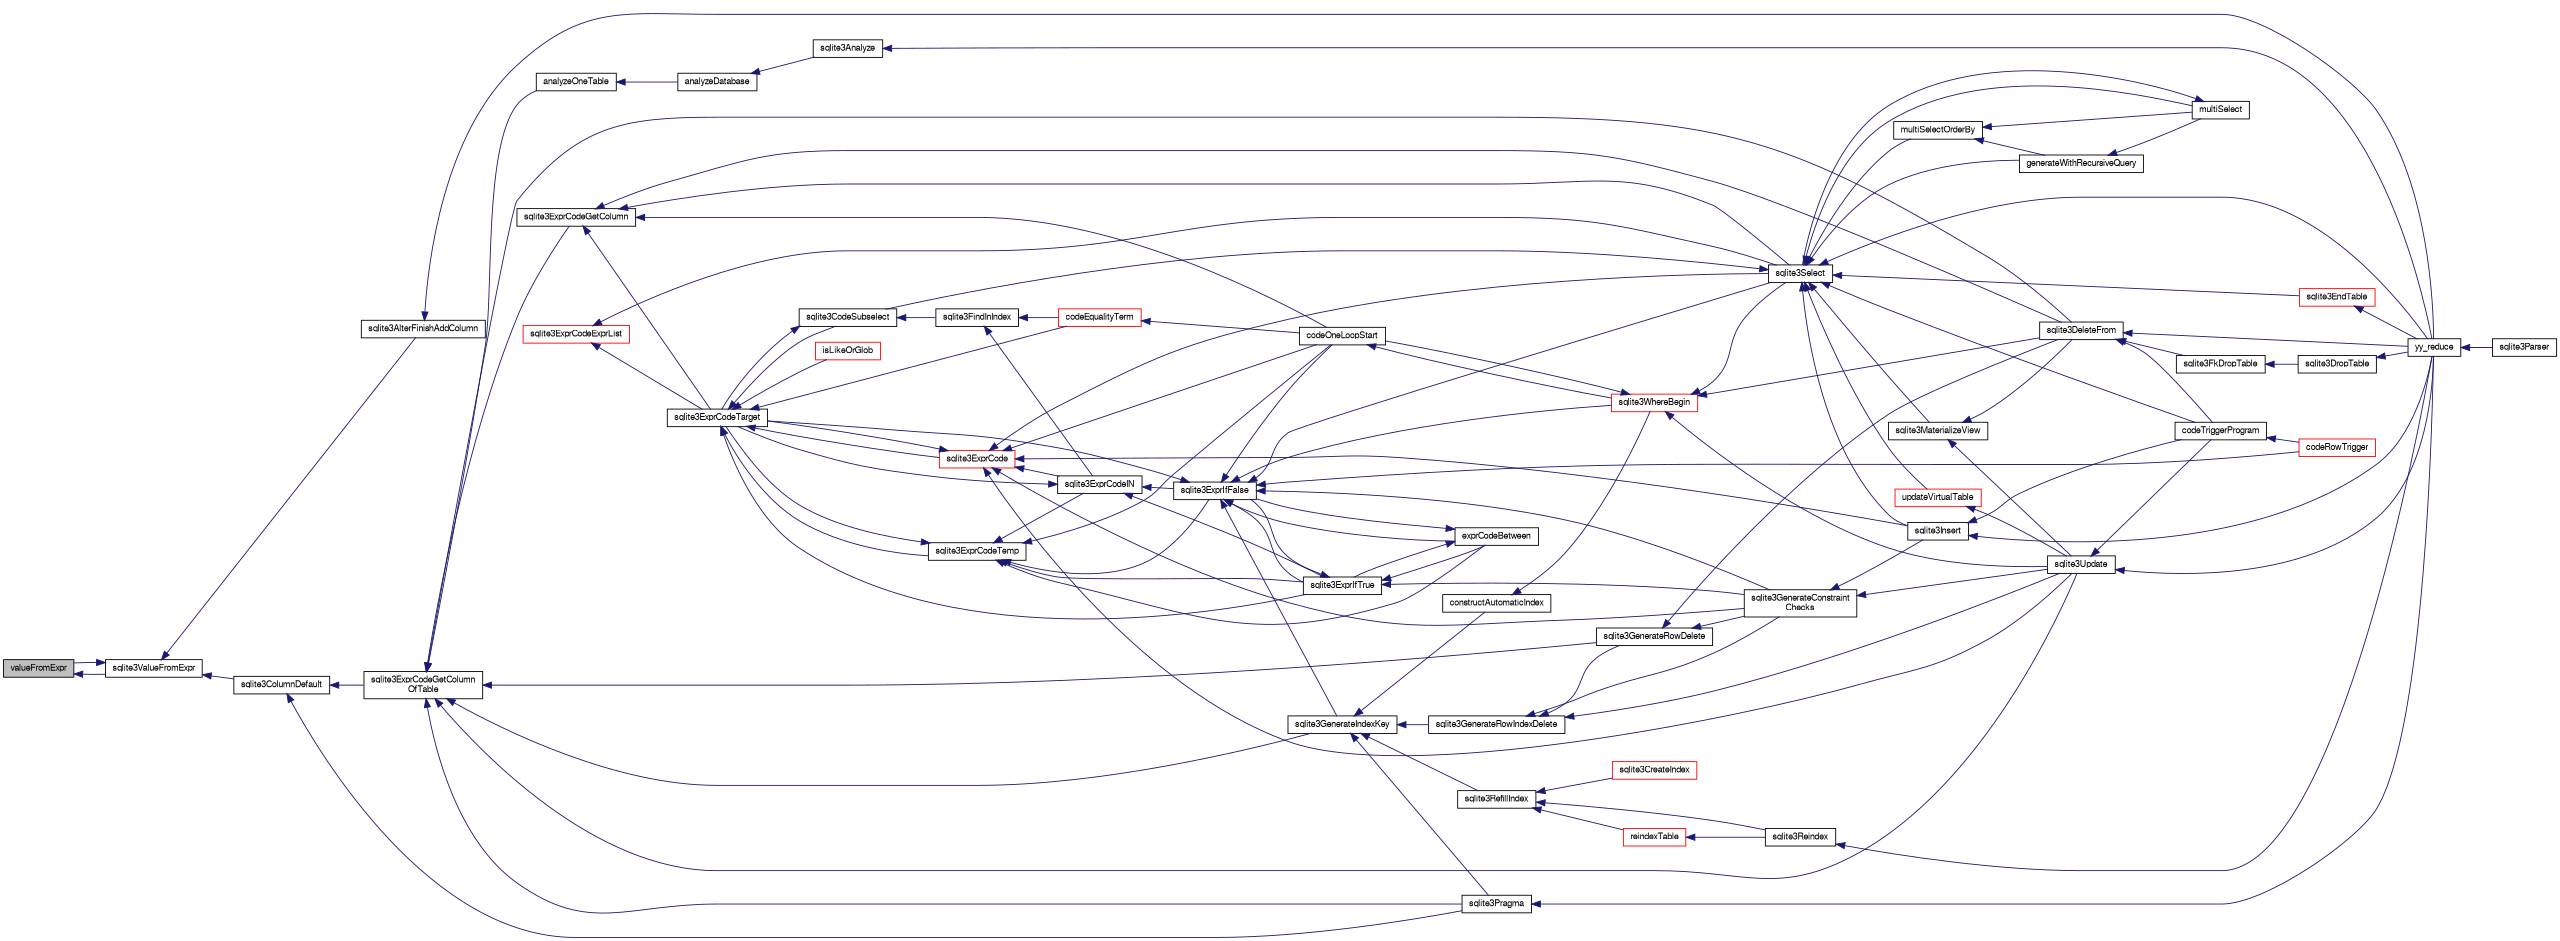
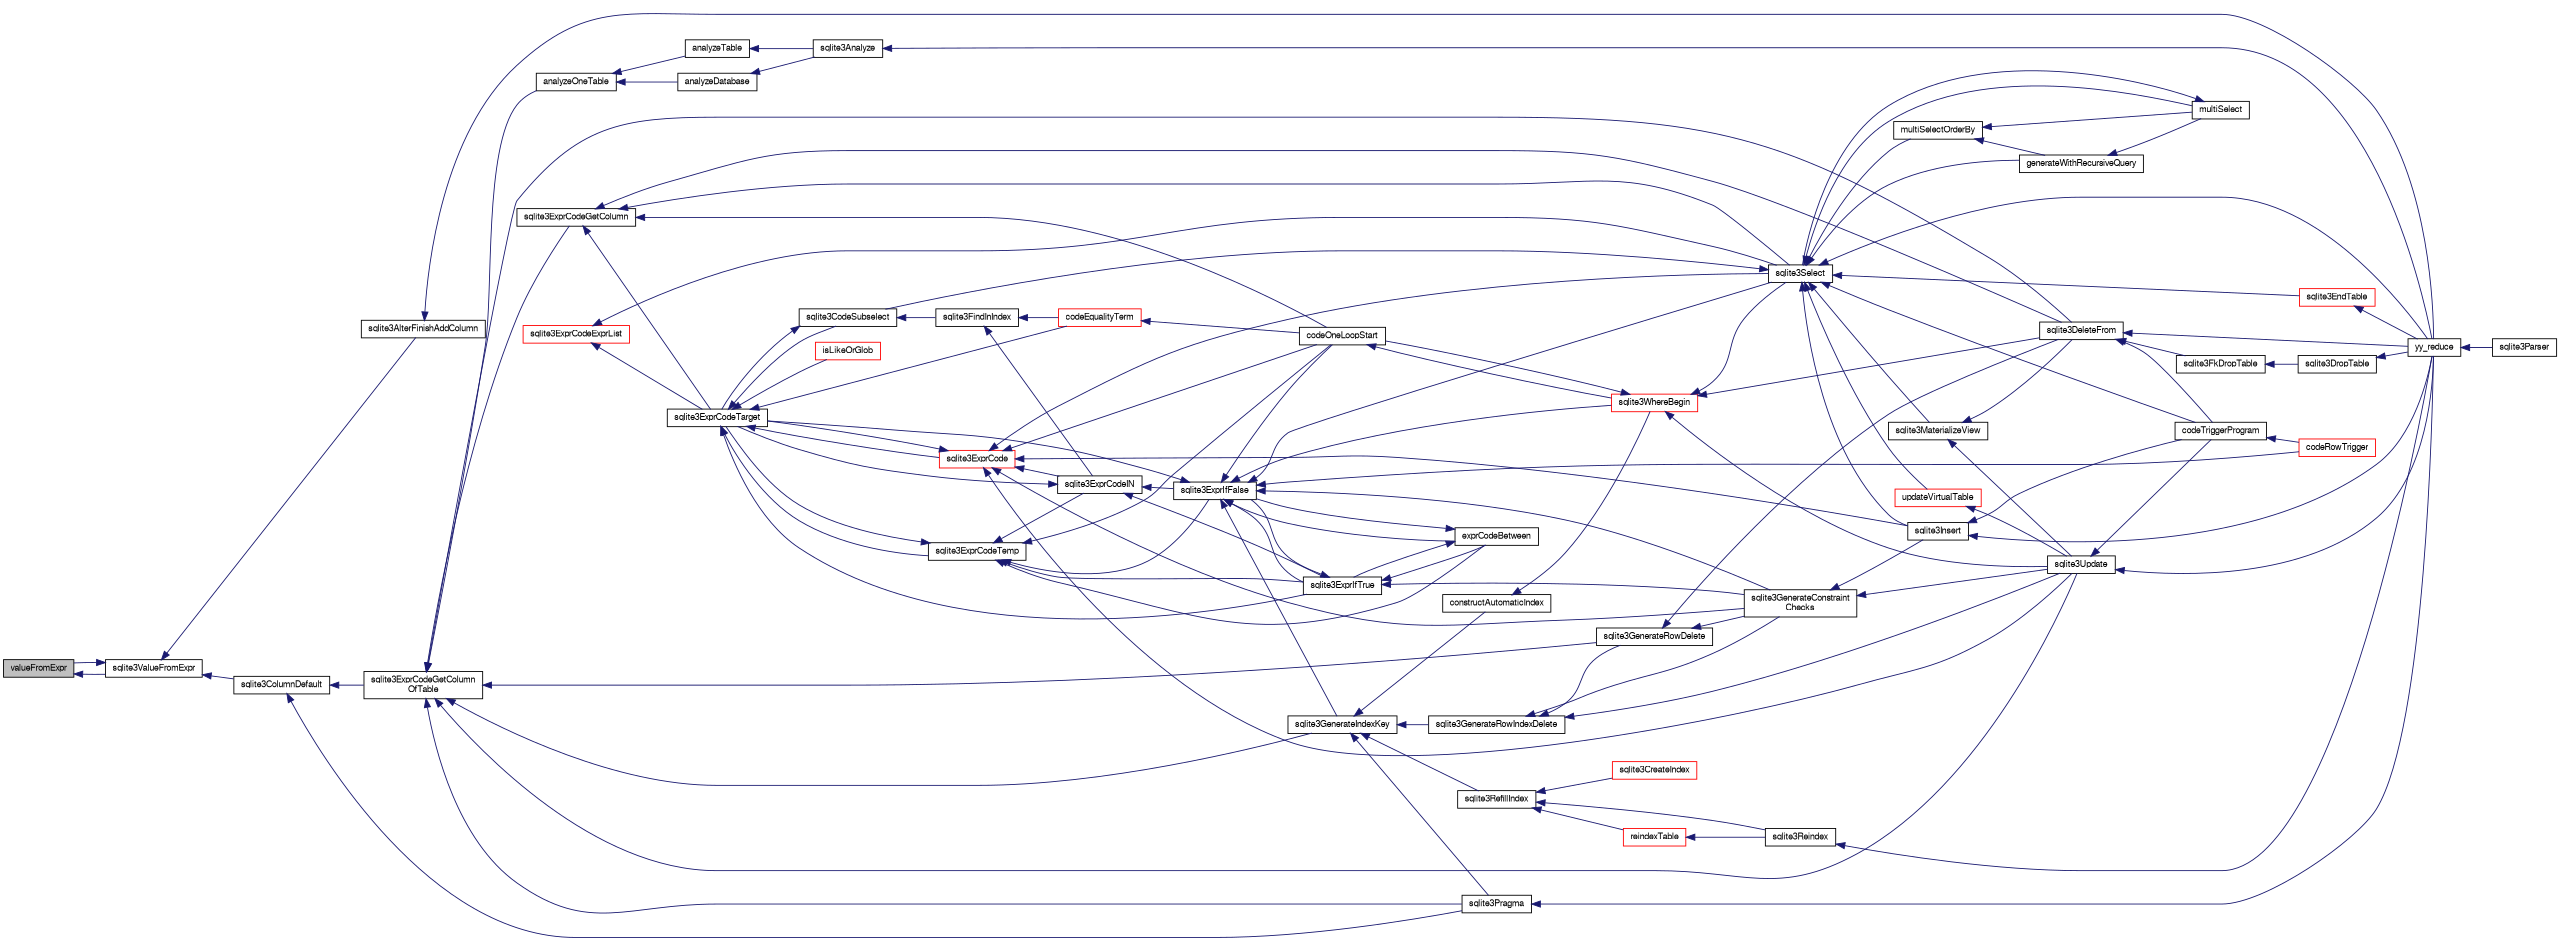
node "analyzeTable": added
